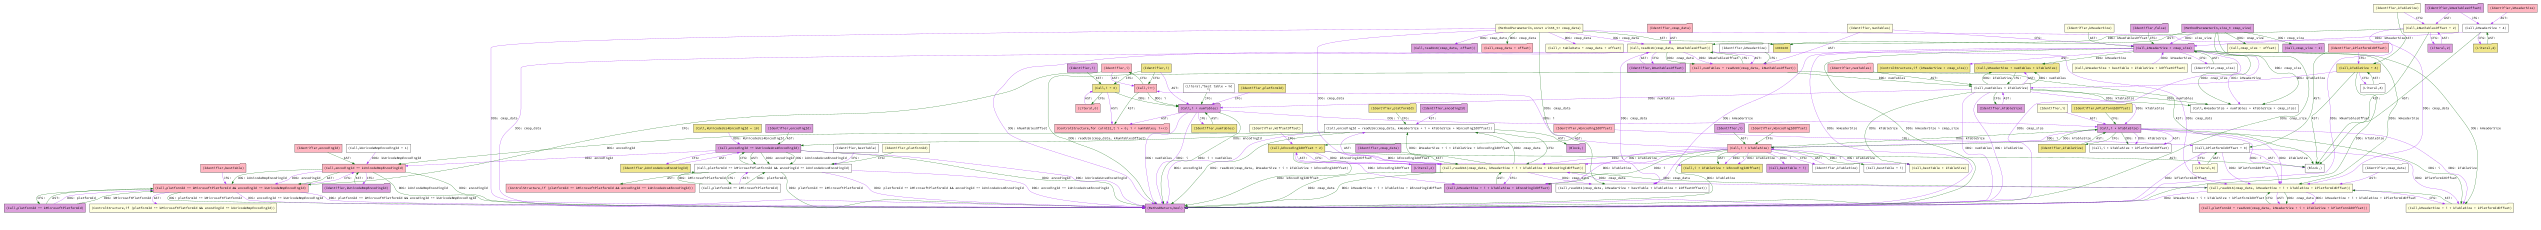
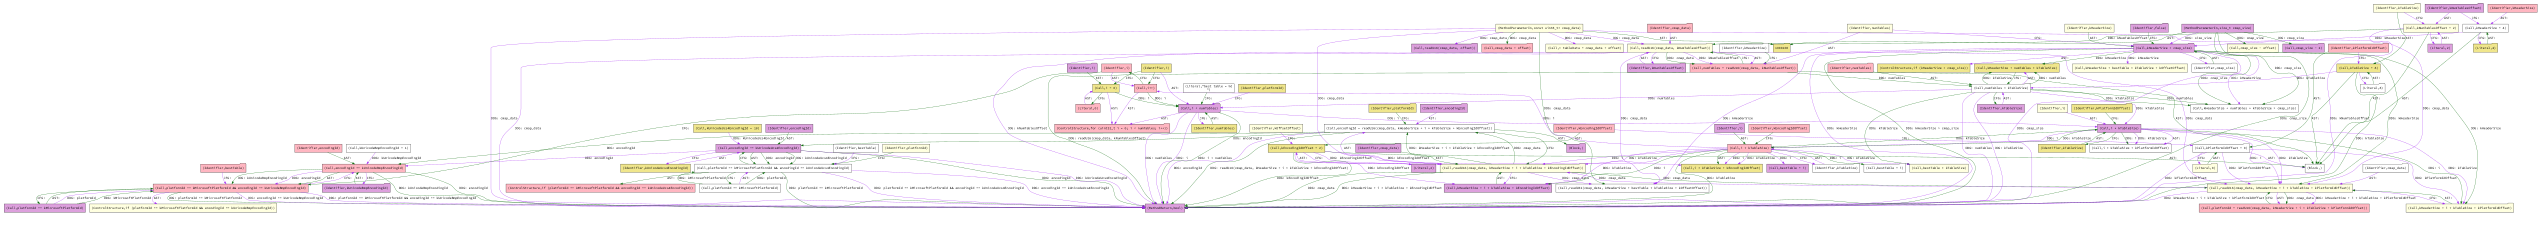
edge "(Call,kHeaderSize + bestTable * kTableSize + kOffsetOffset)" -> "(Call,kHeaderSize > cmap_size)": reversed
edge "(Call,i++)" -> "(ControlStructure,for (uint32_t i = 0; i < numTables; i++))": color darkgreen -> purple
